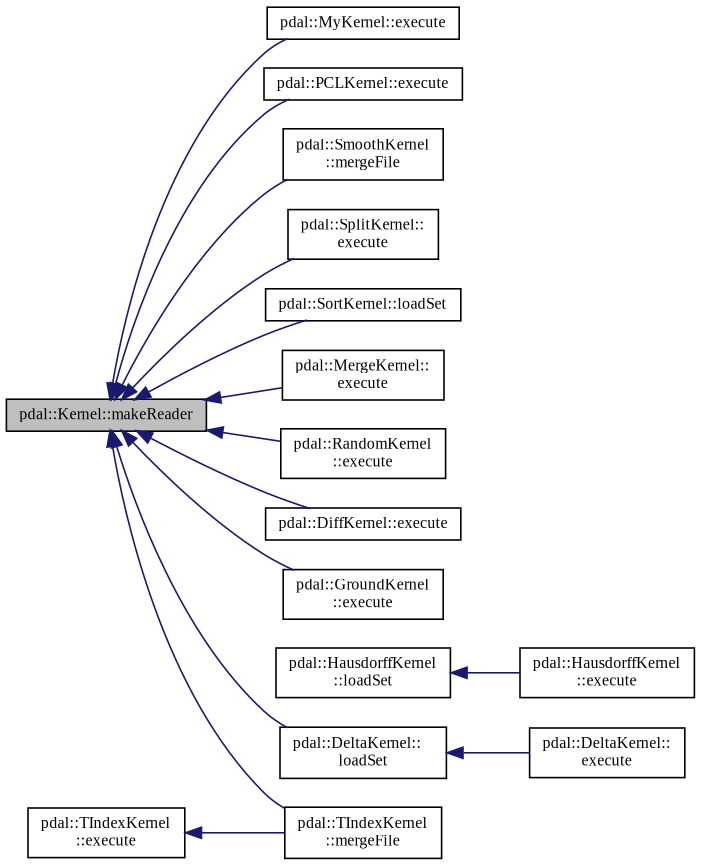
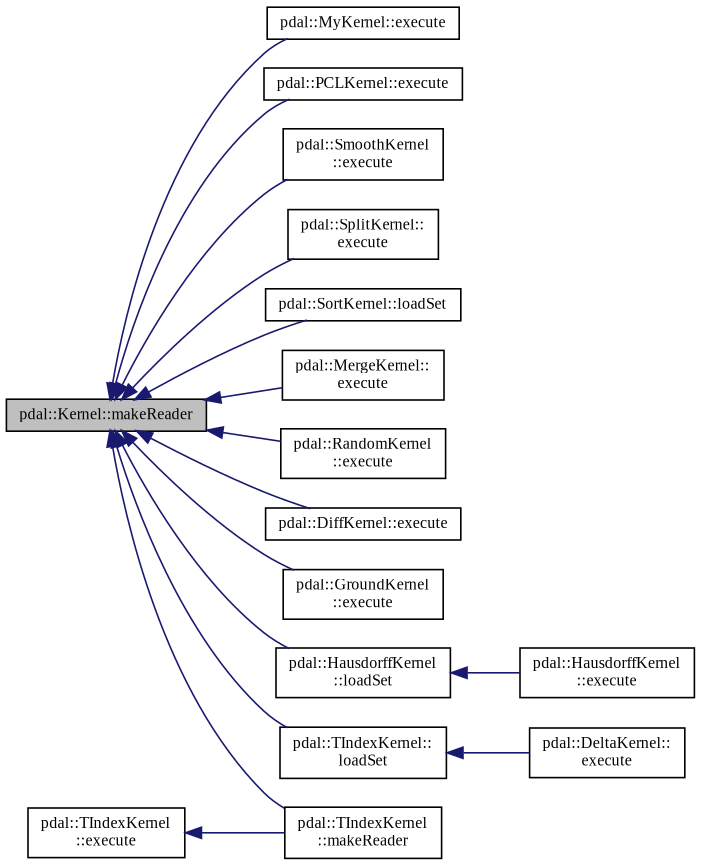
node "pdal::SmoothKernel ::mergeFile": label "pdal::SmoothKernel ::mergeFile" -> "pdal::SmoothKernel ::execute"
edge "pdal::HausdorffKernel ::loadSet" -> "pdal::Kernel::makeReader": added
node "pdal::DeltaKernel:: loadSet": label "pdal::DeltaKernel:: loadSet" -> "pdal::TIndexKernel:: loadSet"
node "pdal::TIndexKernel ::mergeFile": label "pdal::TIndexKernel ::mergeFile" -> "pdal::TIndexKernel ::makeReader"
